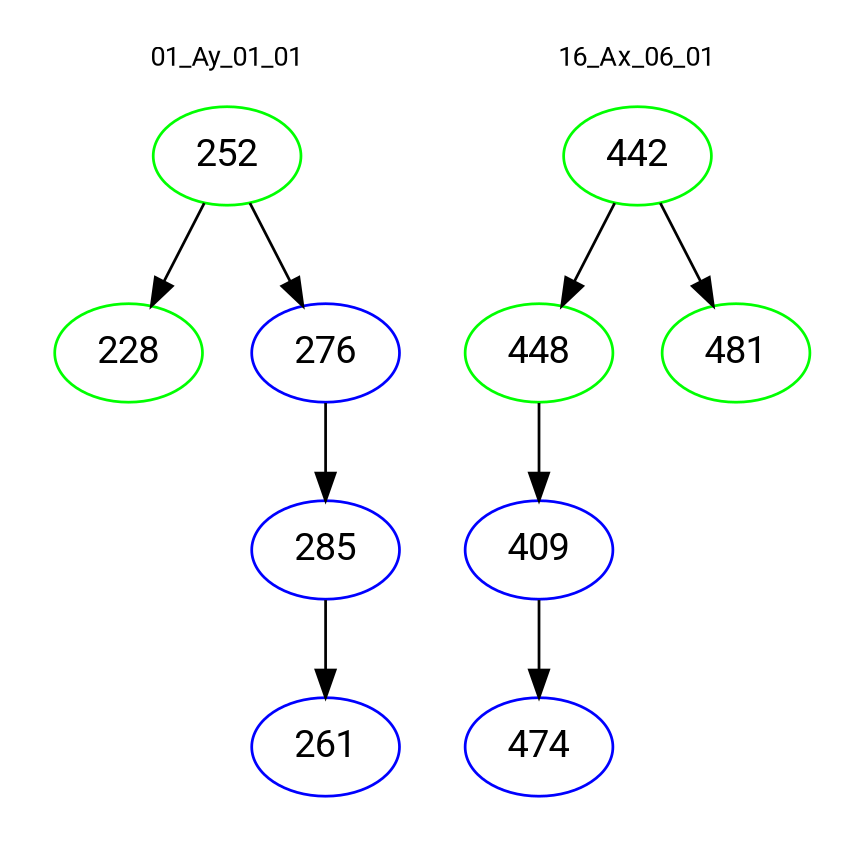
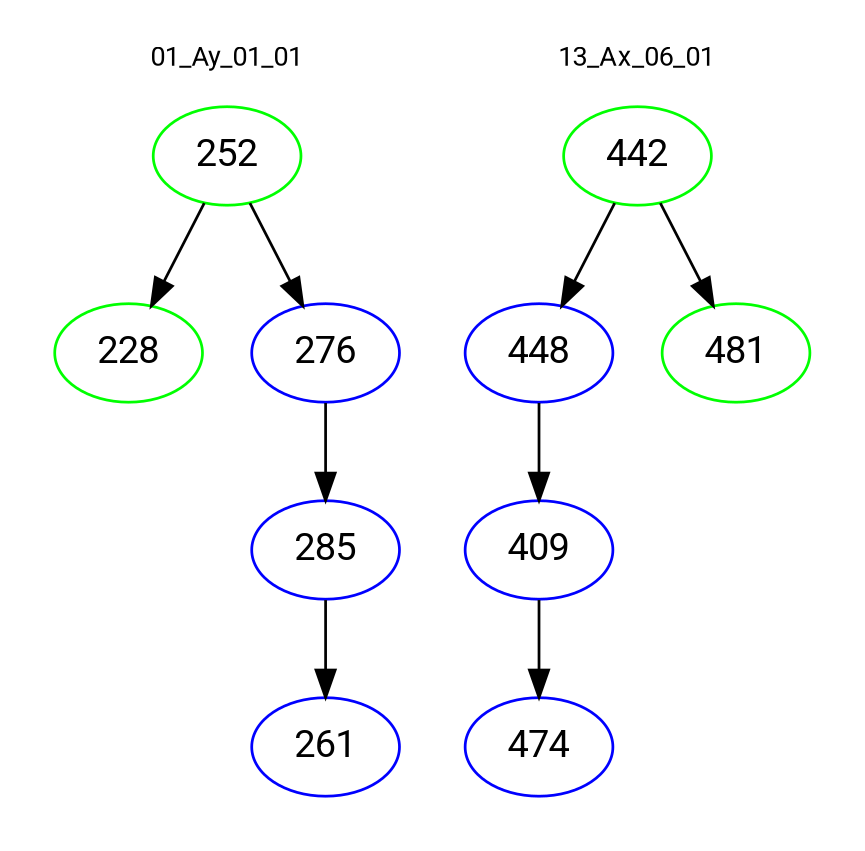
cluster "16_Ax_06_01": label "16_Ax_06_01" -> "13_Ax_06_01"
node "448": color green -> blue
